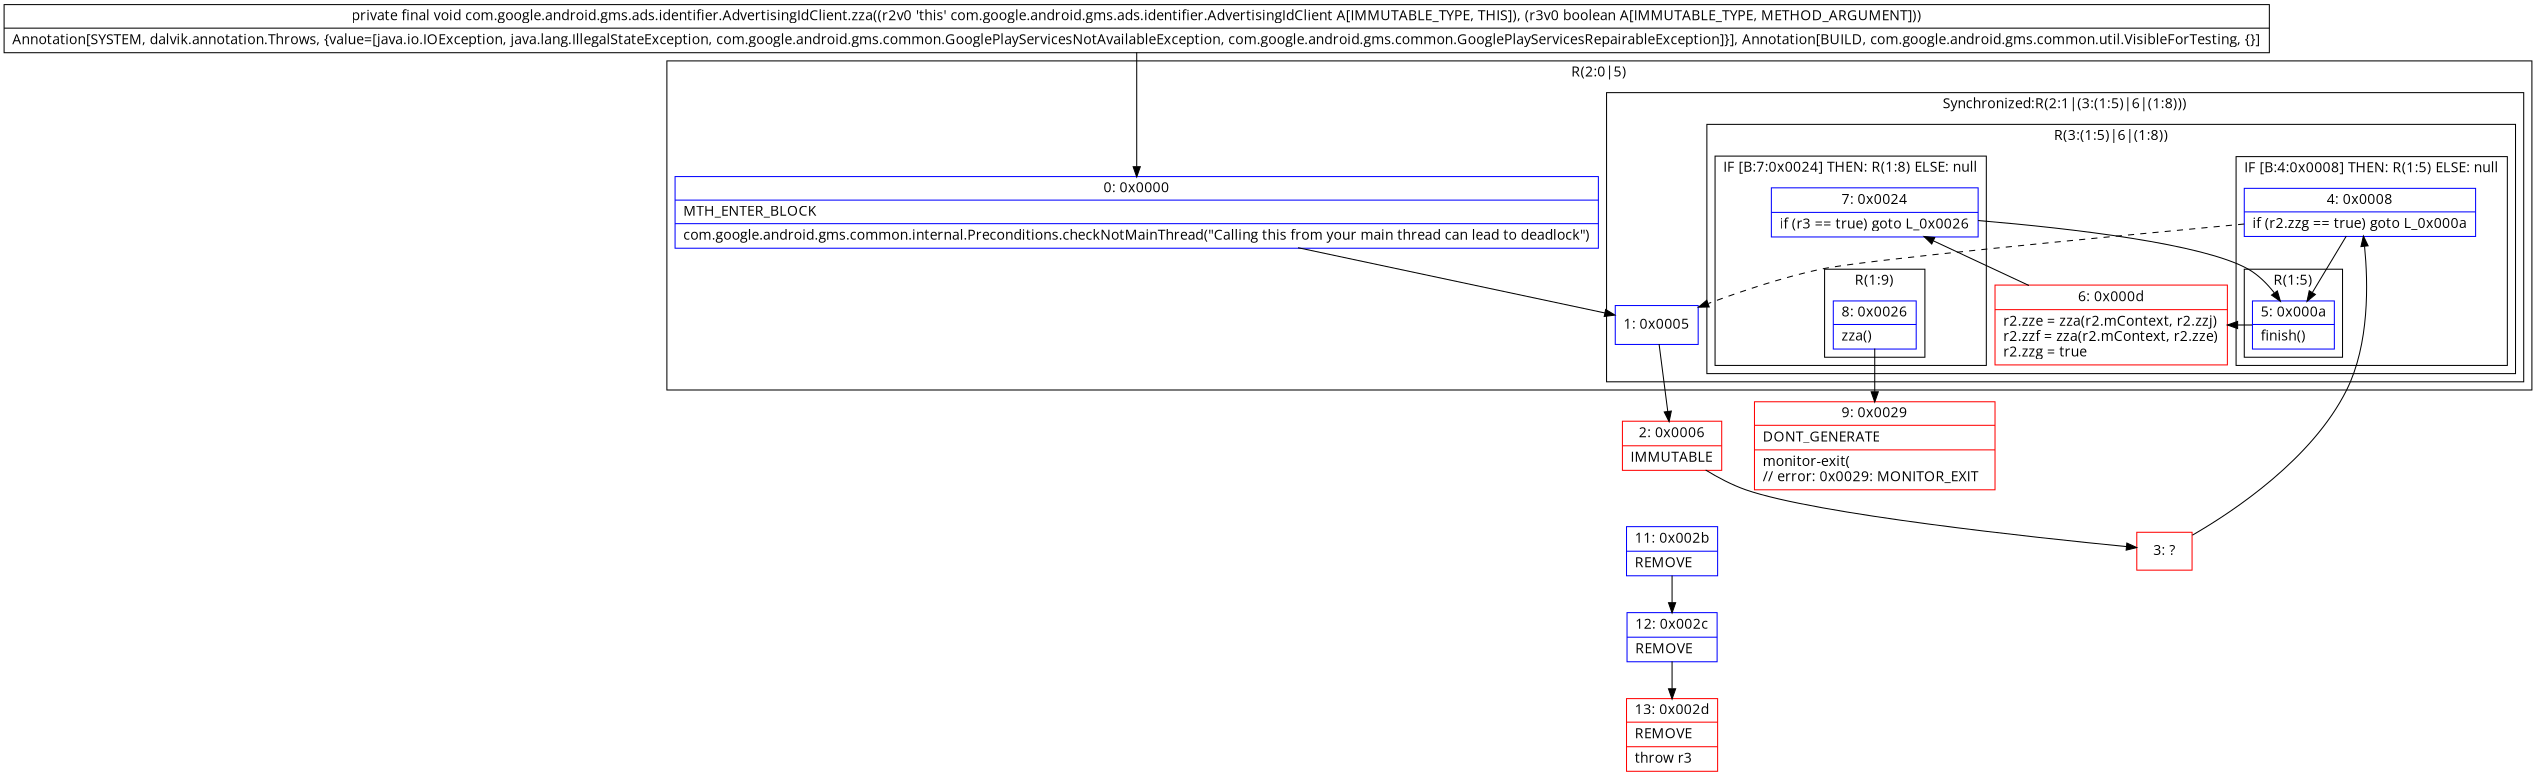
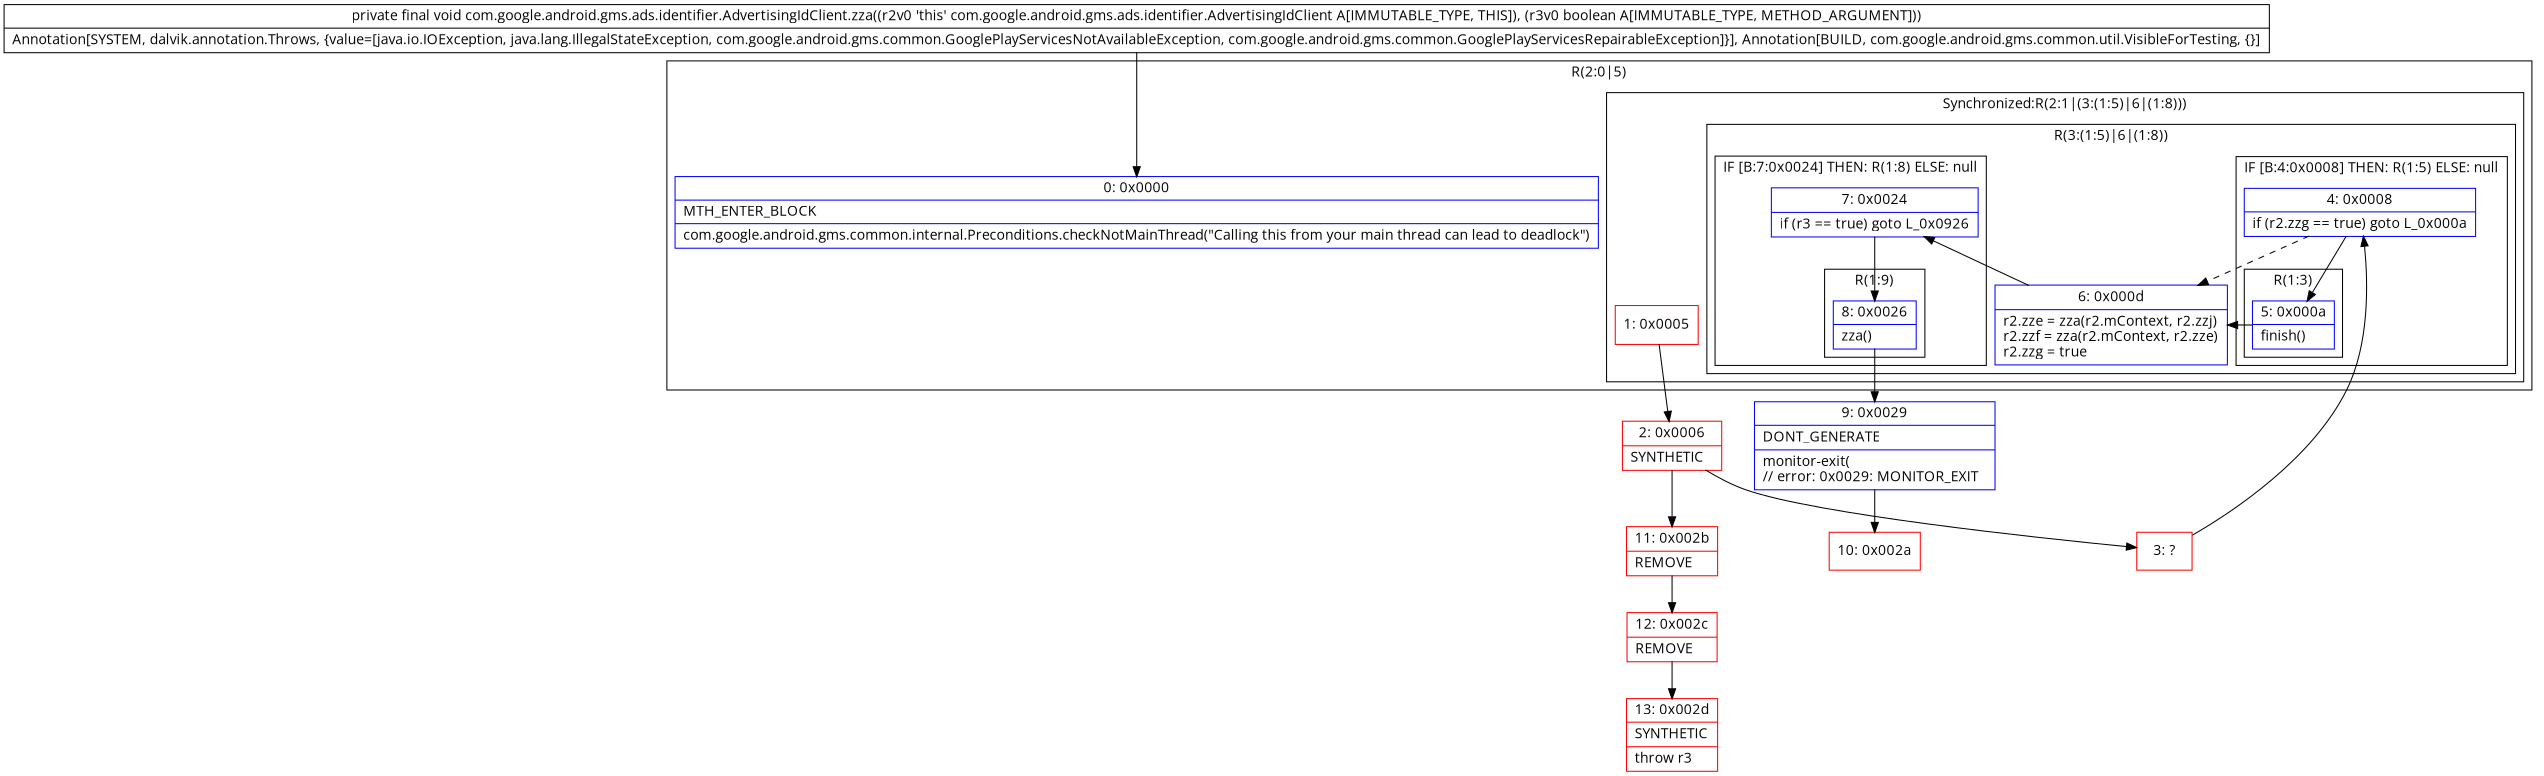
node "7: 0x0024": text "if (r3 == true) goto L_0x0026" -> "if (r3 == true) goto L_0x0926"
edge "7: 0x0024" -> "5: 0x000a": now "7: 0x0024" -> "8: 0x0026"
edge "4: 0x0008" -> "1: 0x0005": now "4: 0x0008" -> "6: 0x000d"
edge "0: 0x0000" -> "1: 0x0005": removed
cluster "R(1:5)": label "R(1:5)" -> "R(1:3)"
node "1: 0x0005": color blue -> red
node "6: 0x000d": color red -> blue
node "9: 0x0029": color red -> blue
node "2: 0x0006": text "IMMUTABLE" -> "SYNTHETIC"
edge "2: 0x0006" -> "11: 0x002b": added
node "11: 0x002b": color blue -> red
node "10: 0x002a": added
node "12: 0x002c": color blue -> red
node "13: 0x002d": text "REMOVE" -> "SYNTHETIC"
